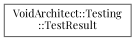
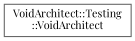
node "VoidArchitect::Testing ::TestResult": label "VoidArchitect::Testing ::TestResult" -> "VoidArchitect::Testing ::VoidArchitect"
